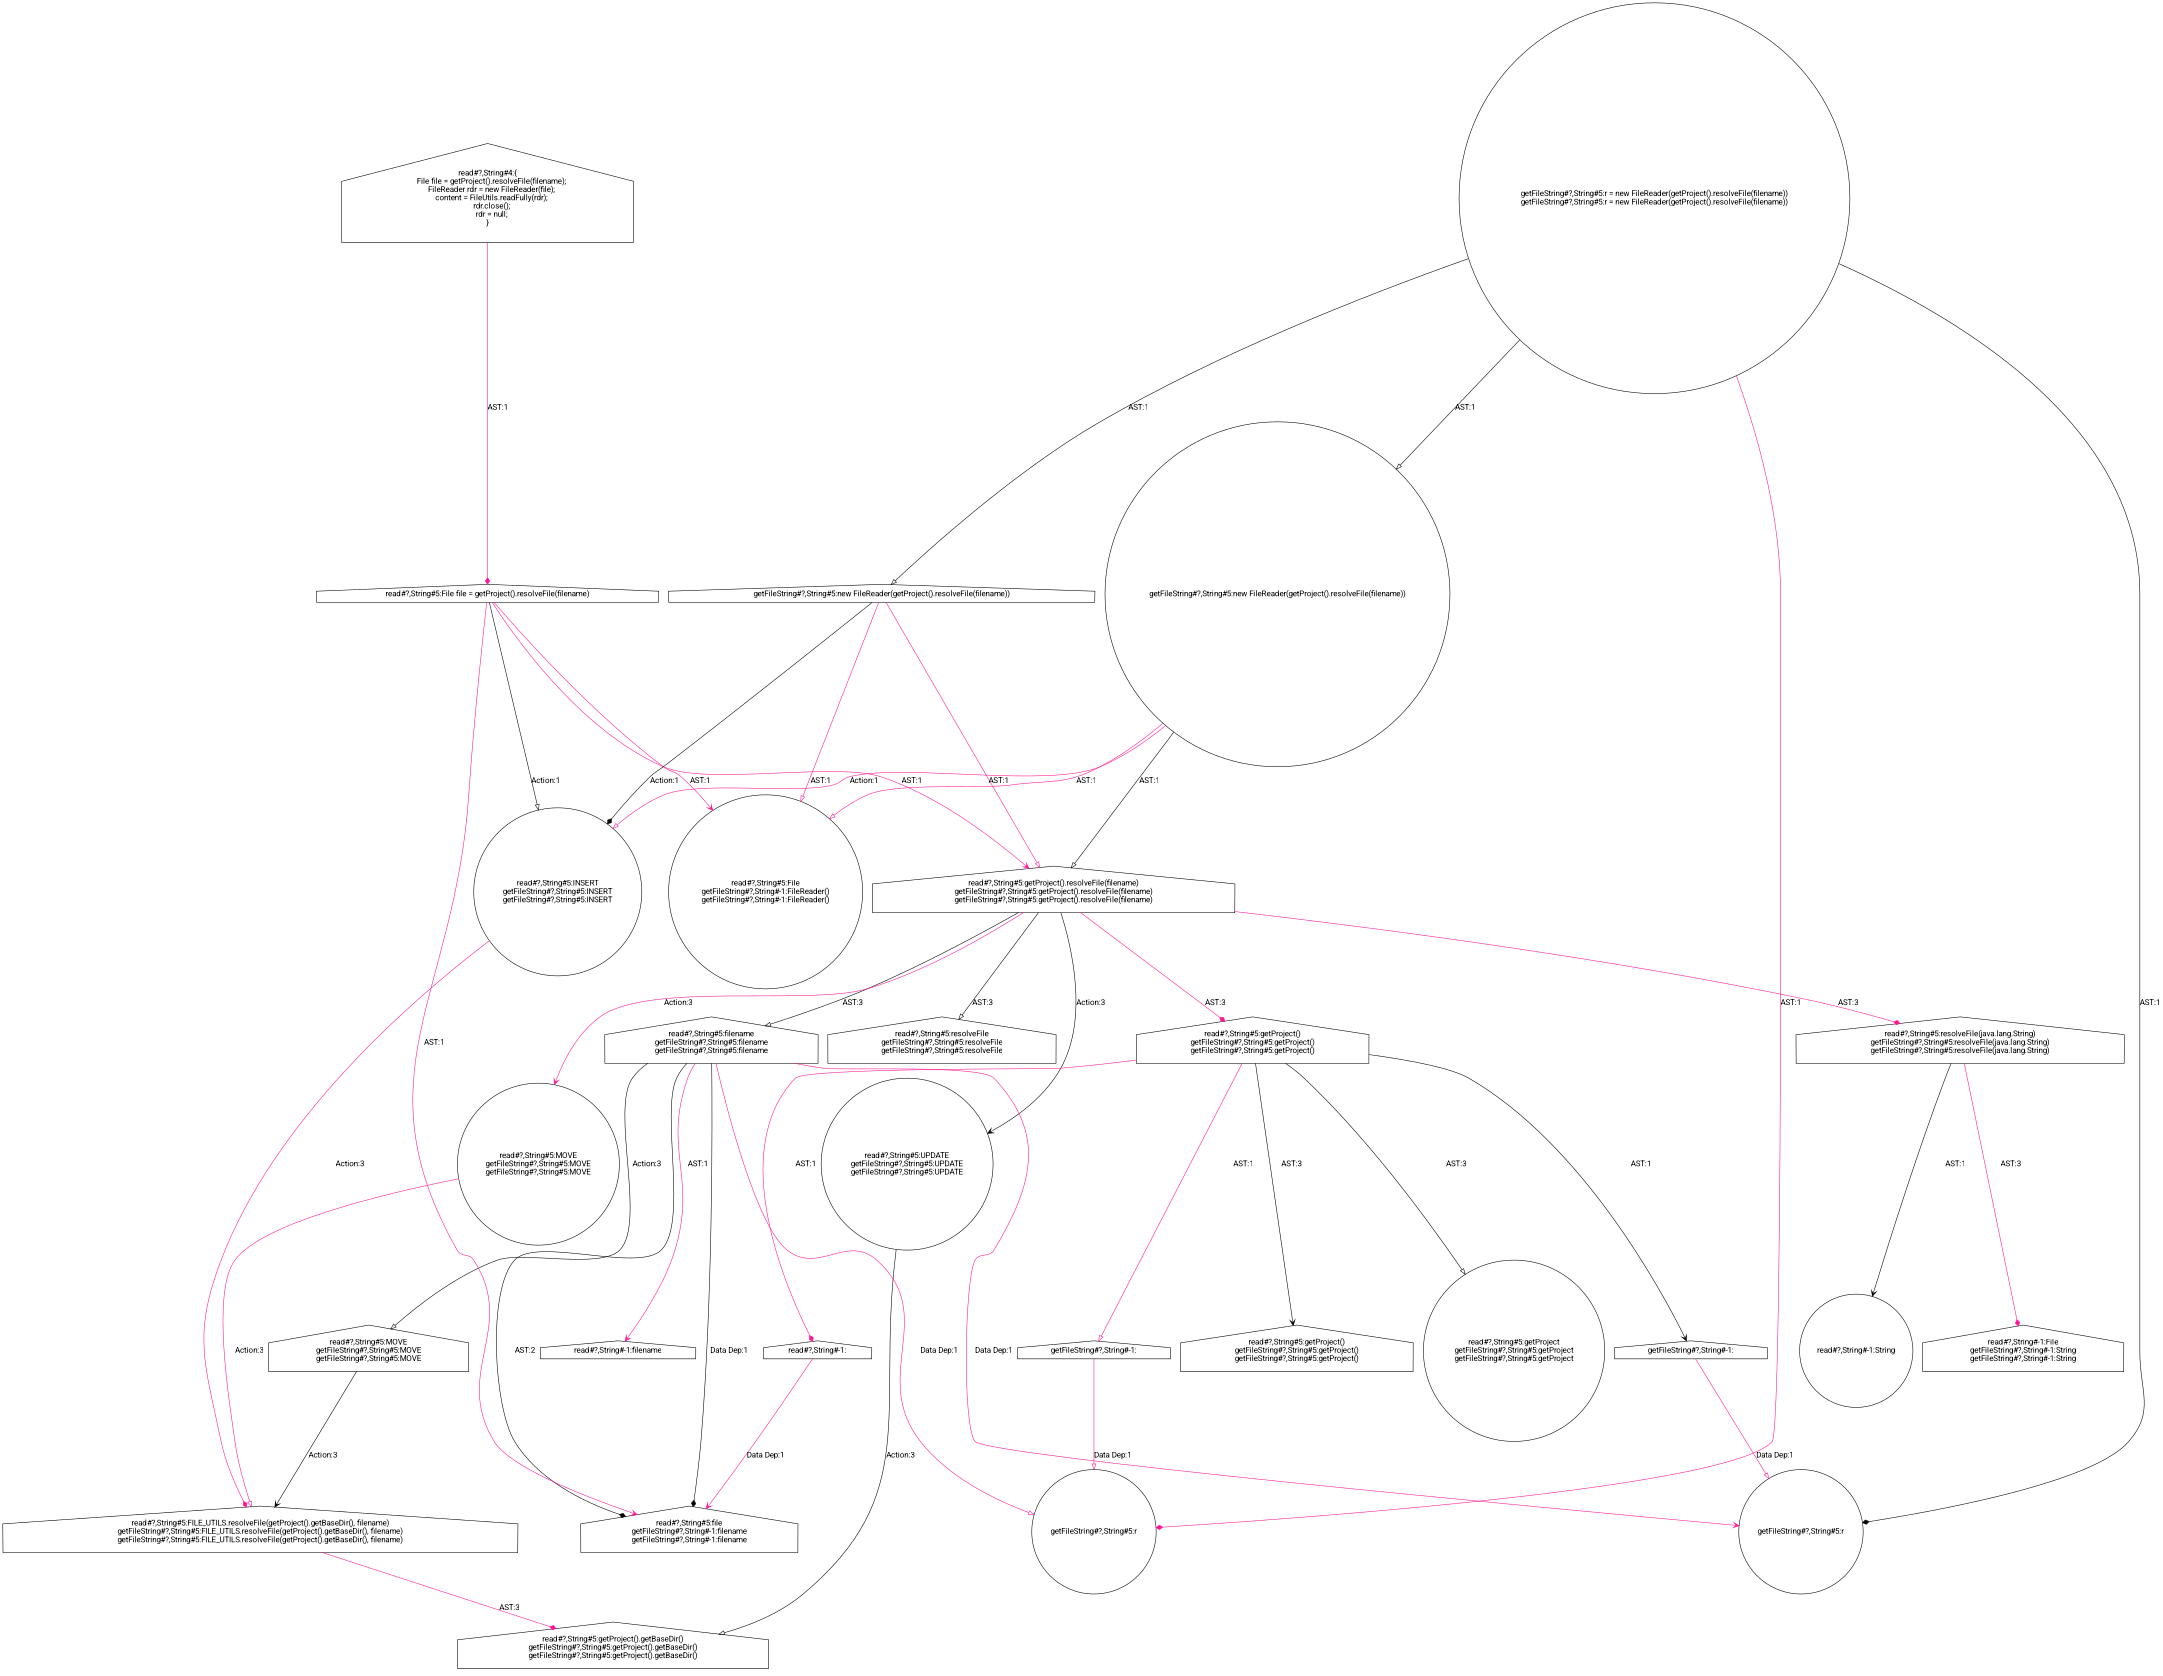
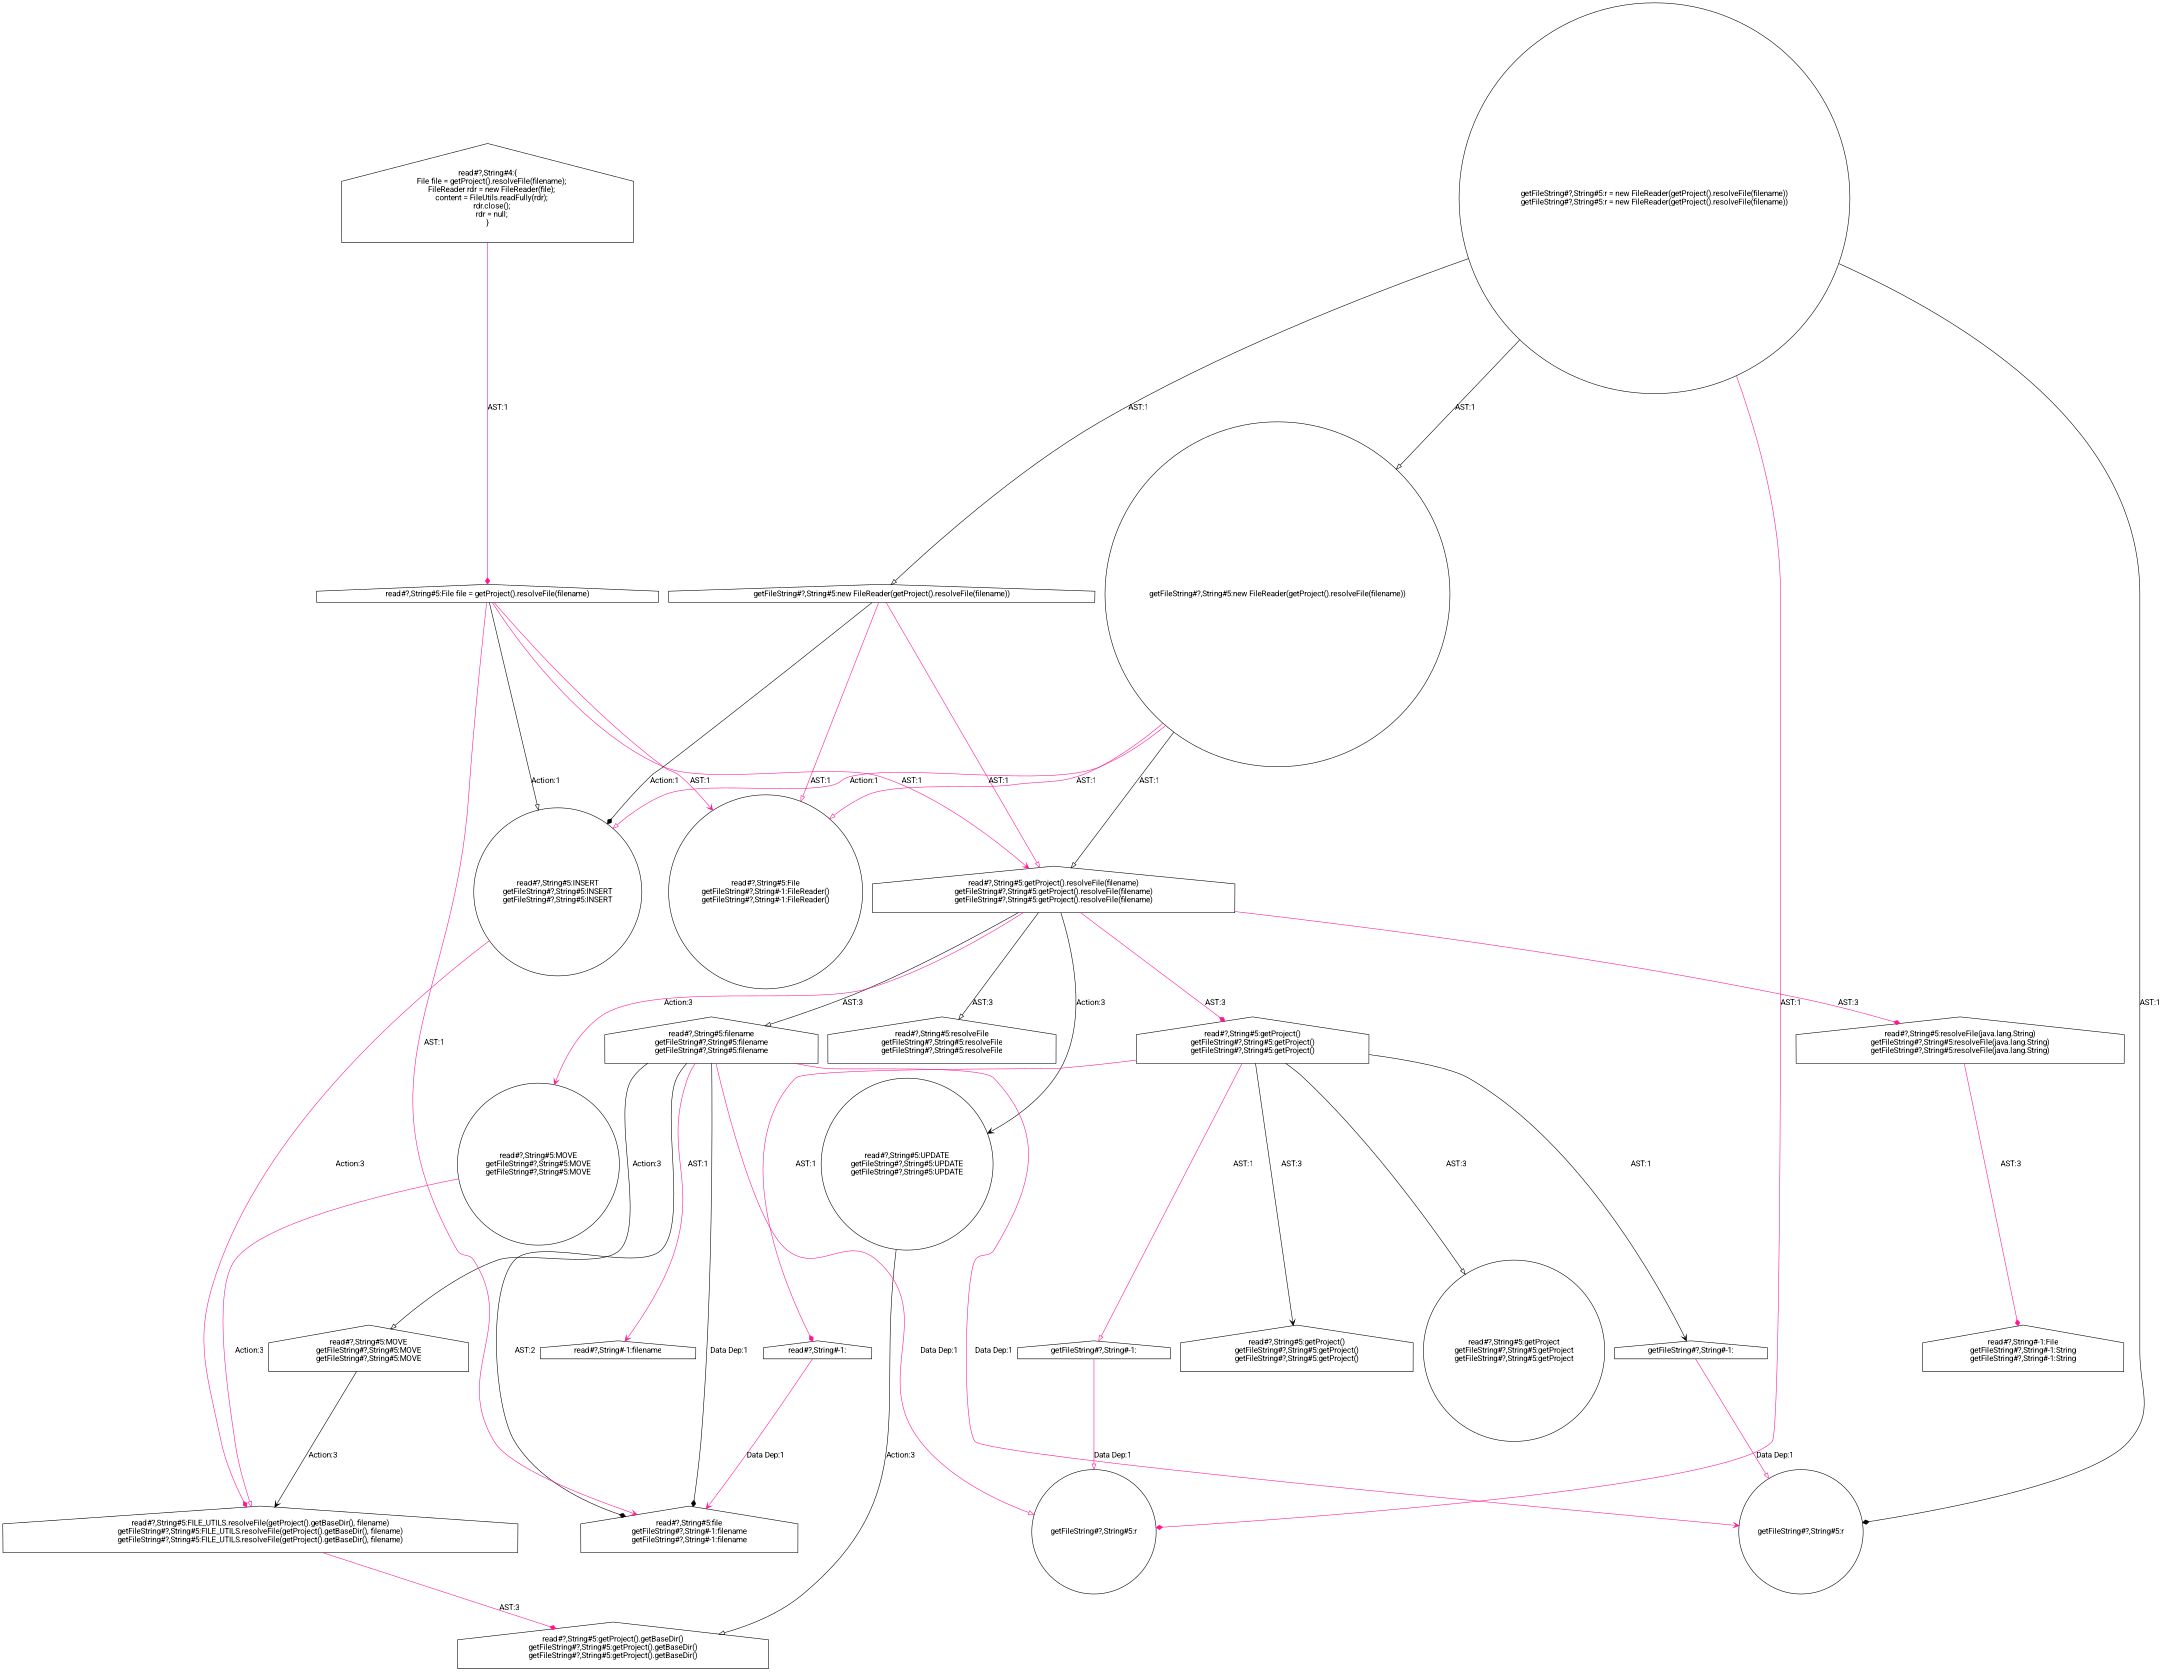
node "read#?,String#-1:String": removed
